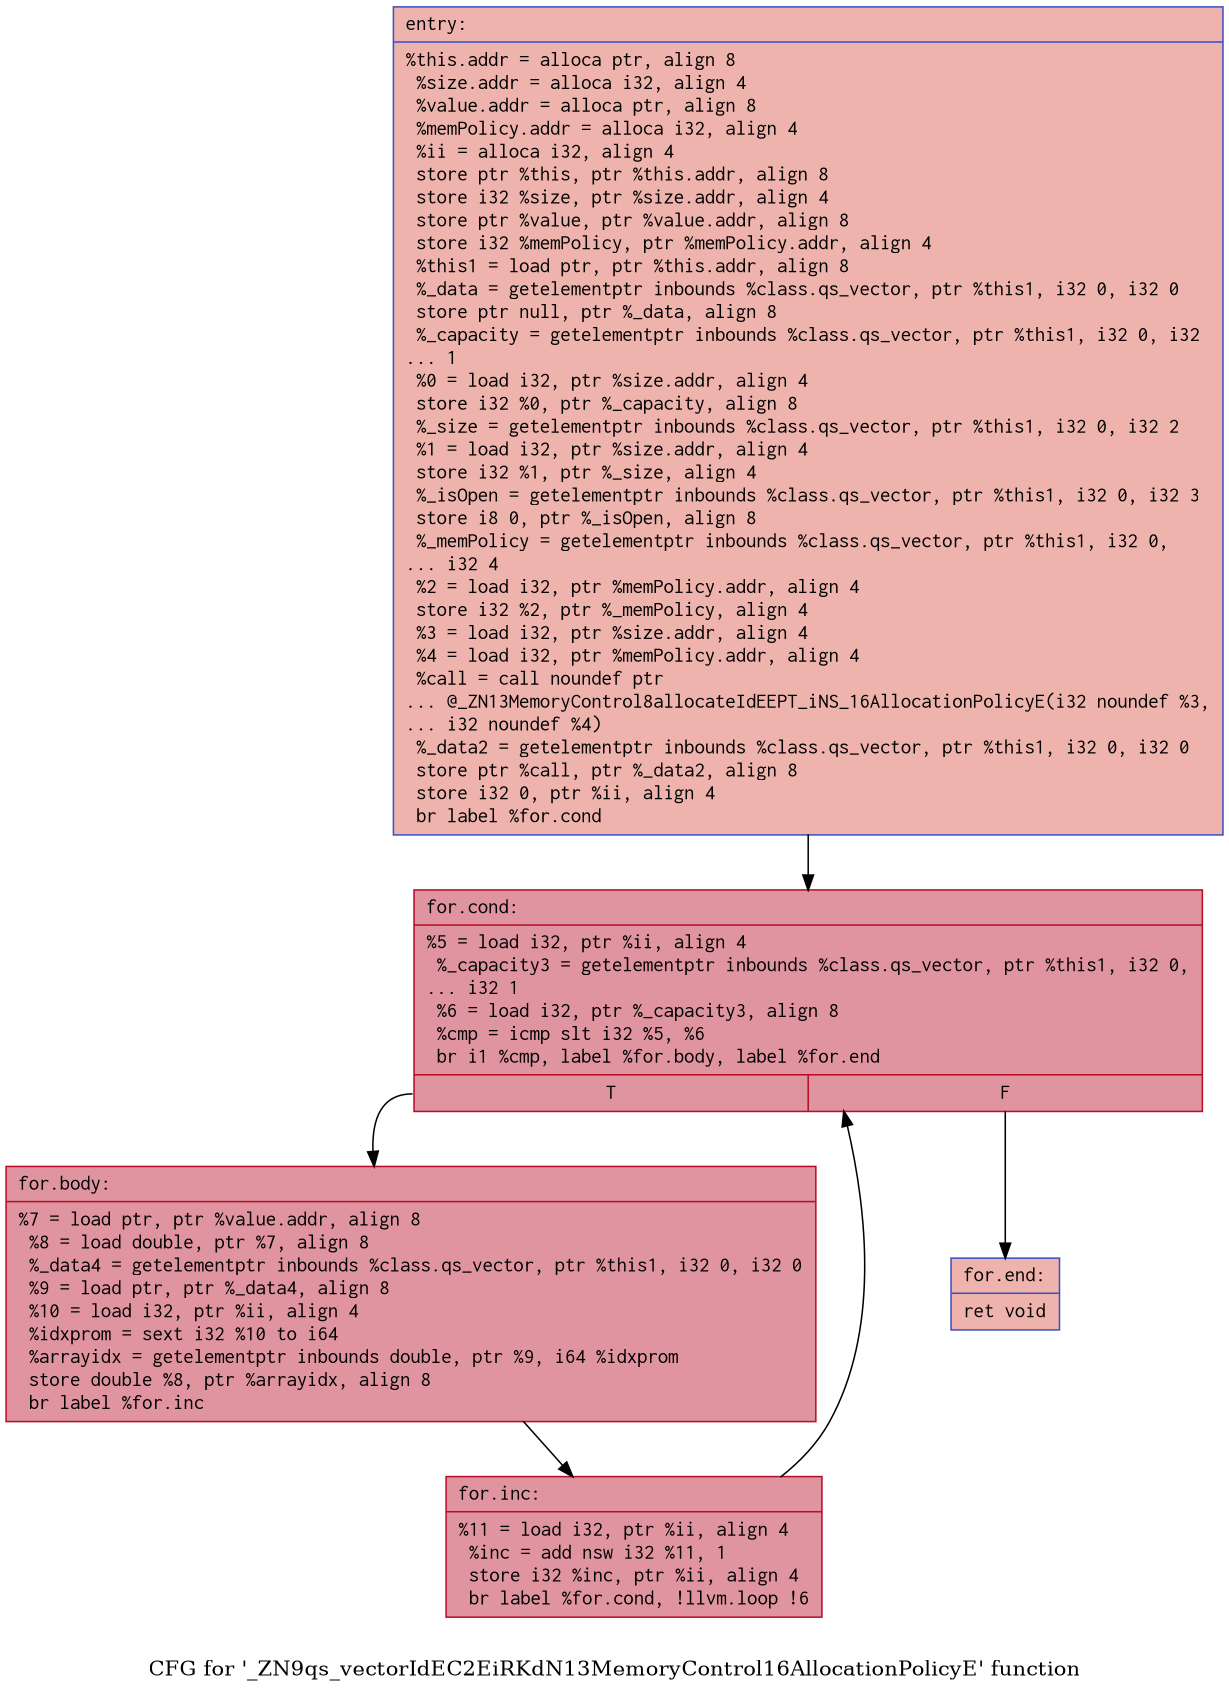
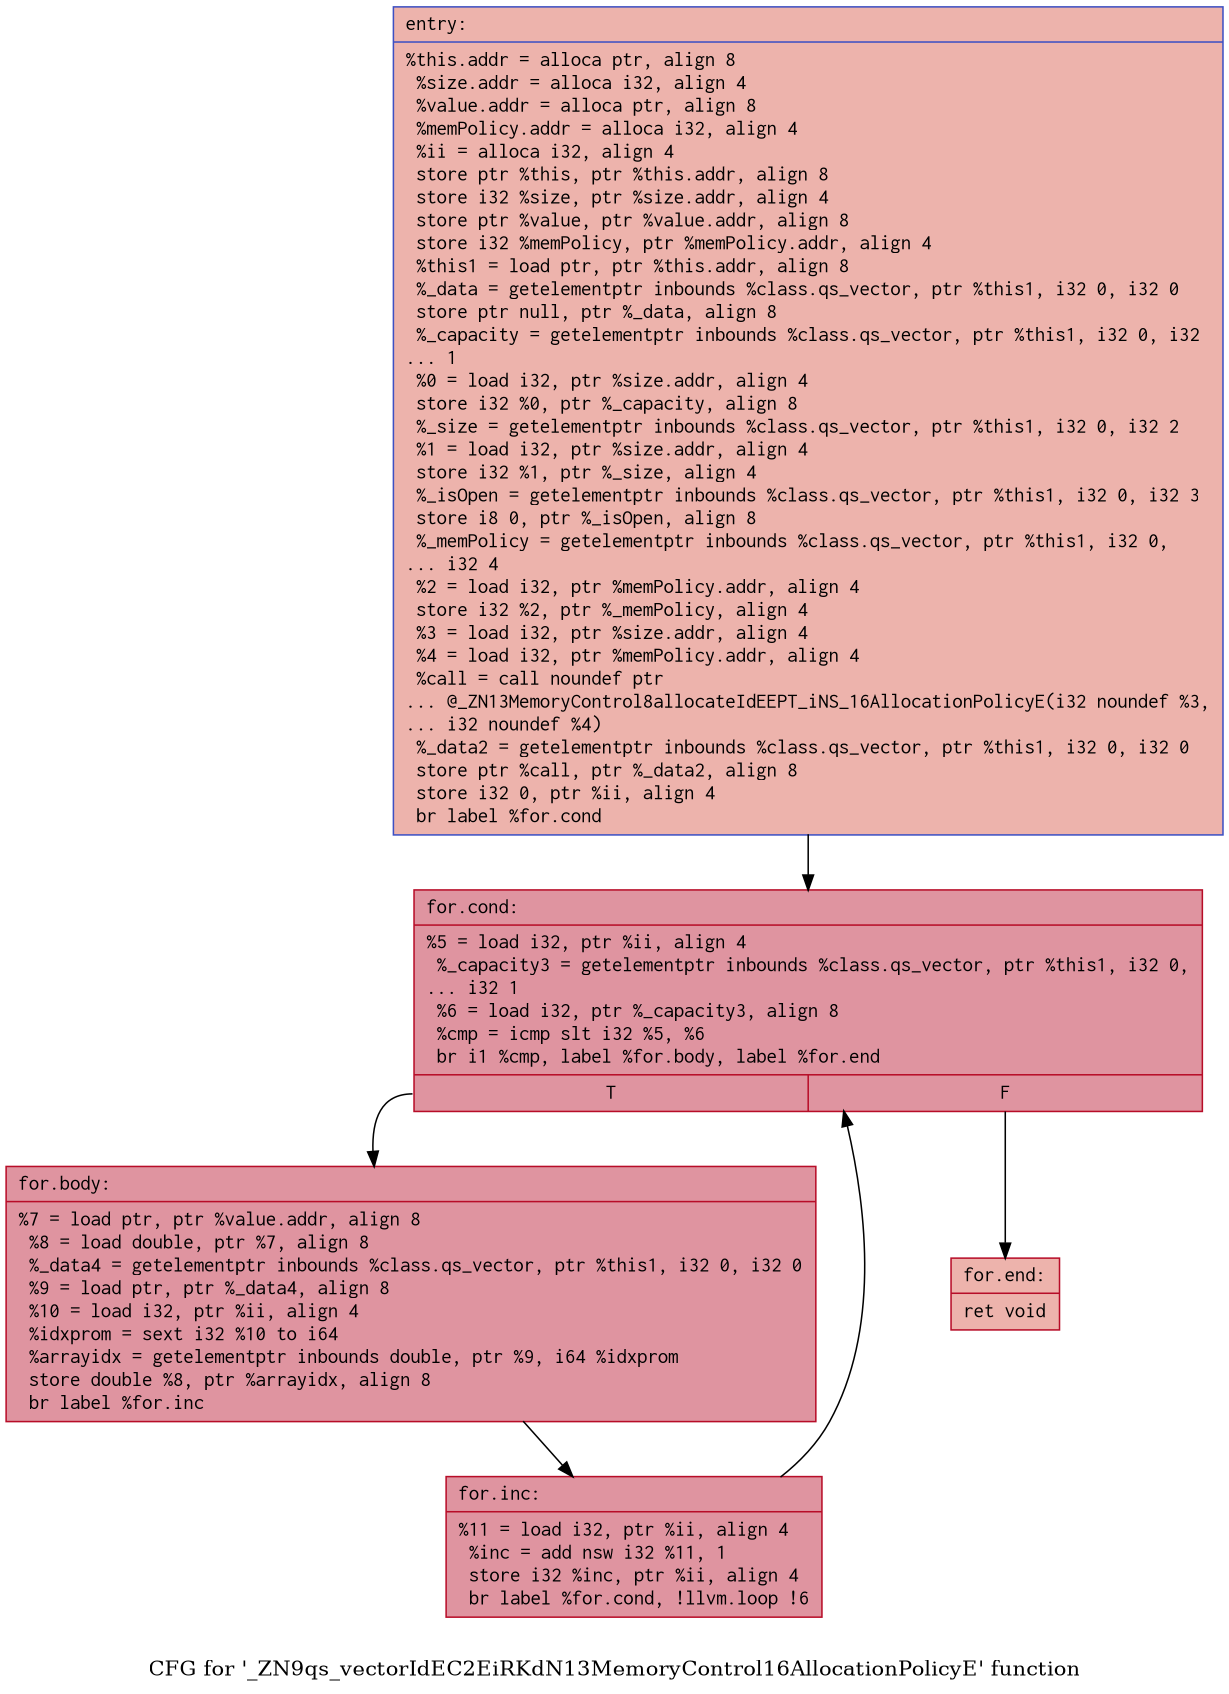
node "for.end:": color #3d50c3ff -> #b70d28ff
